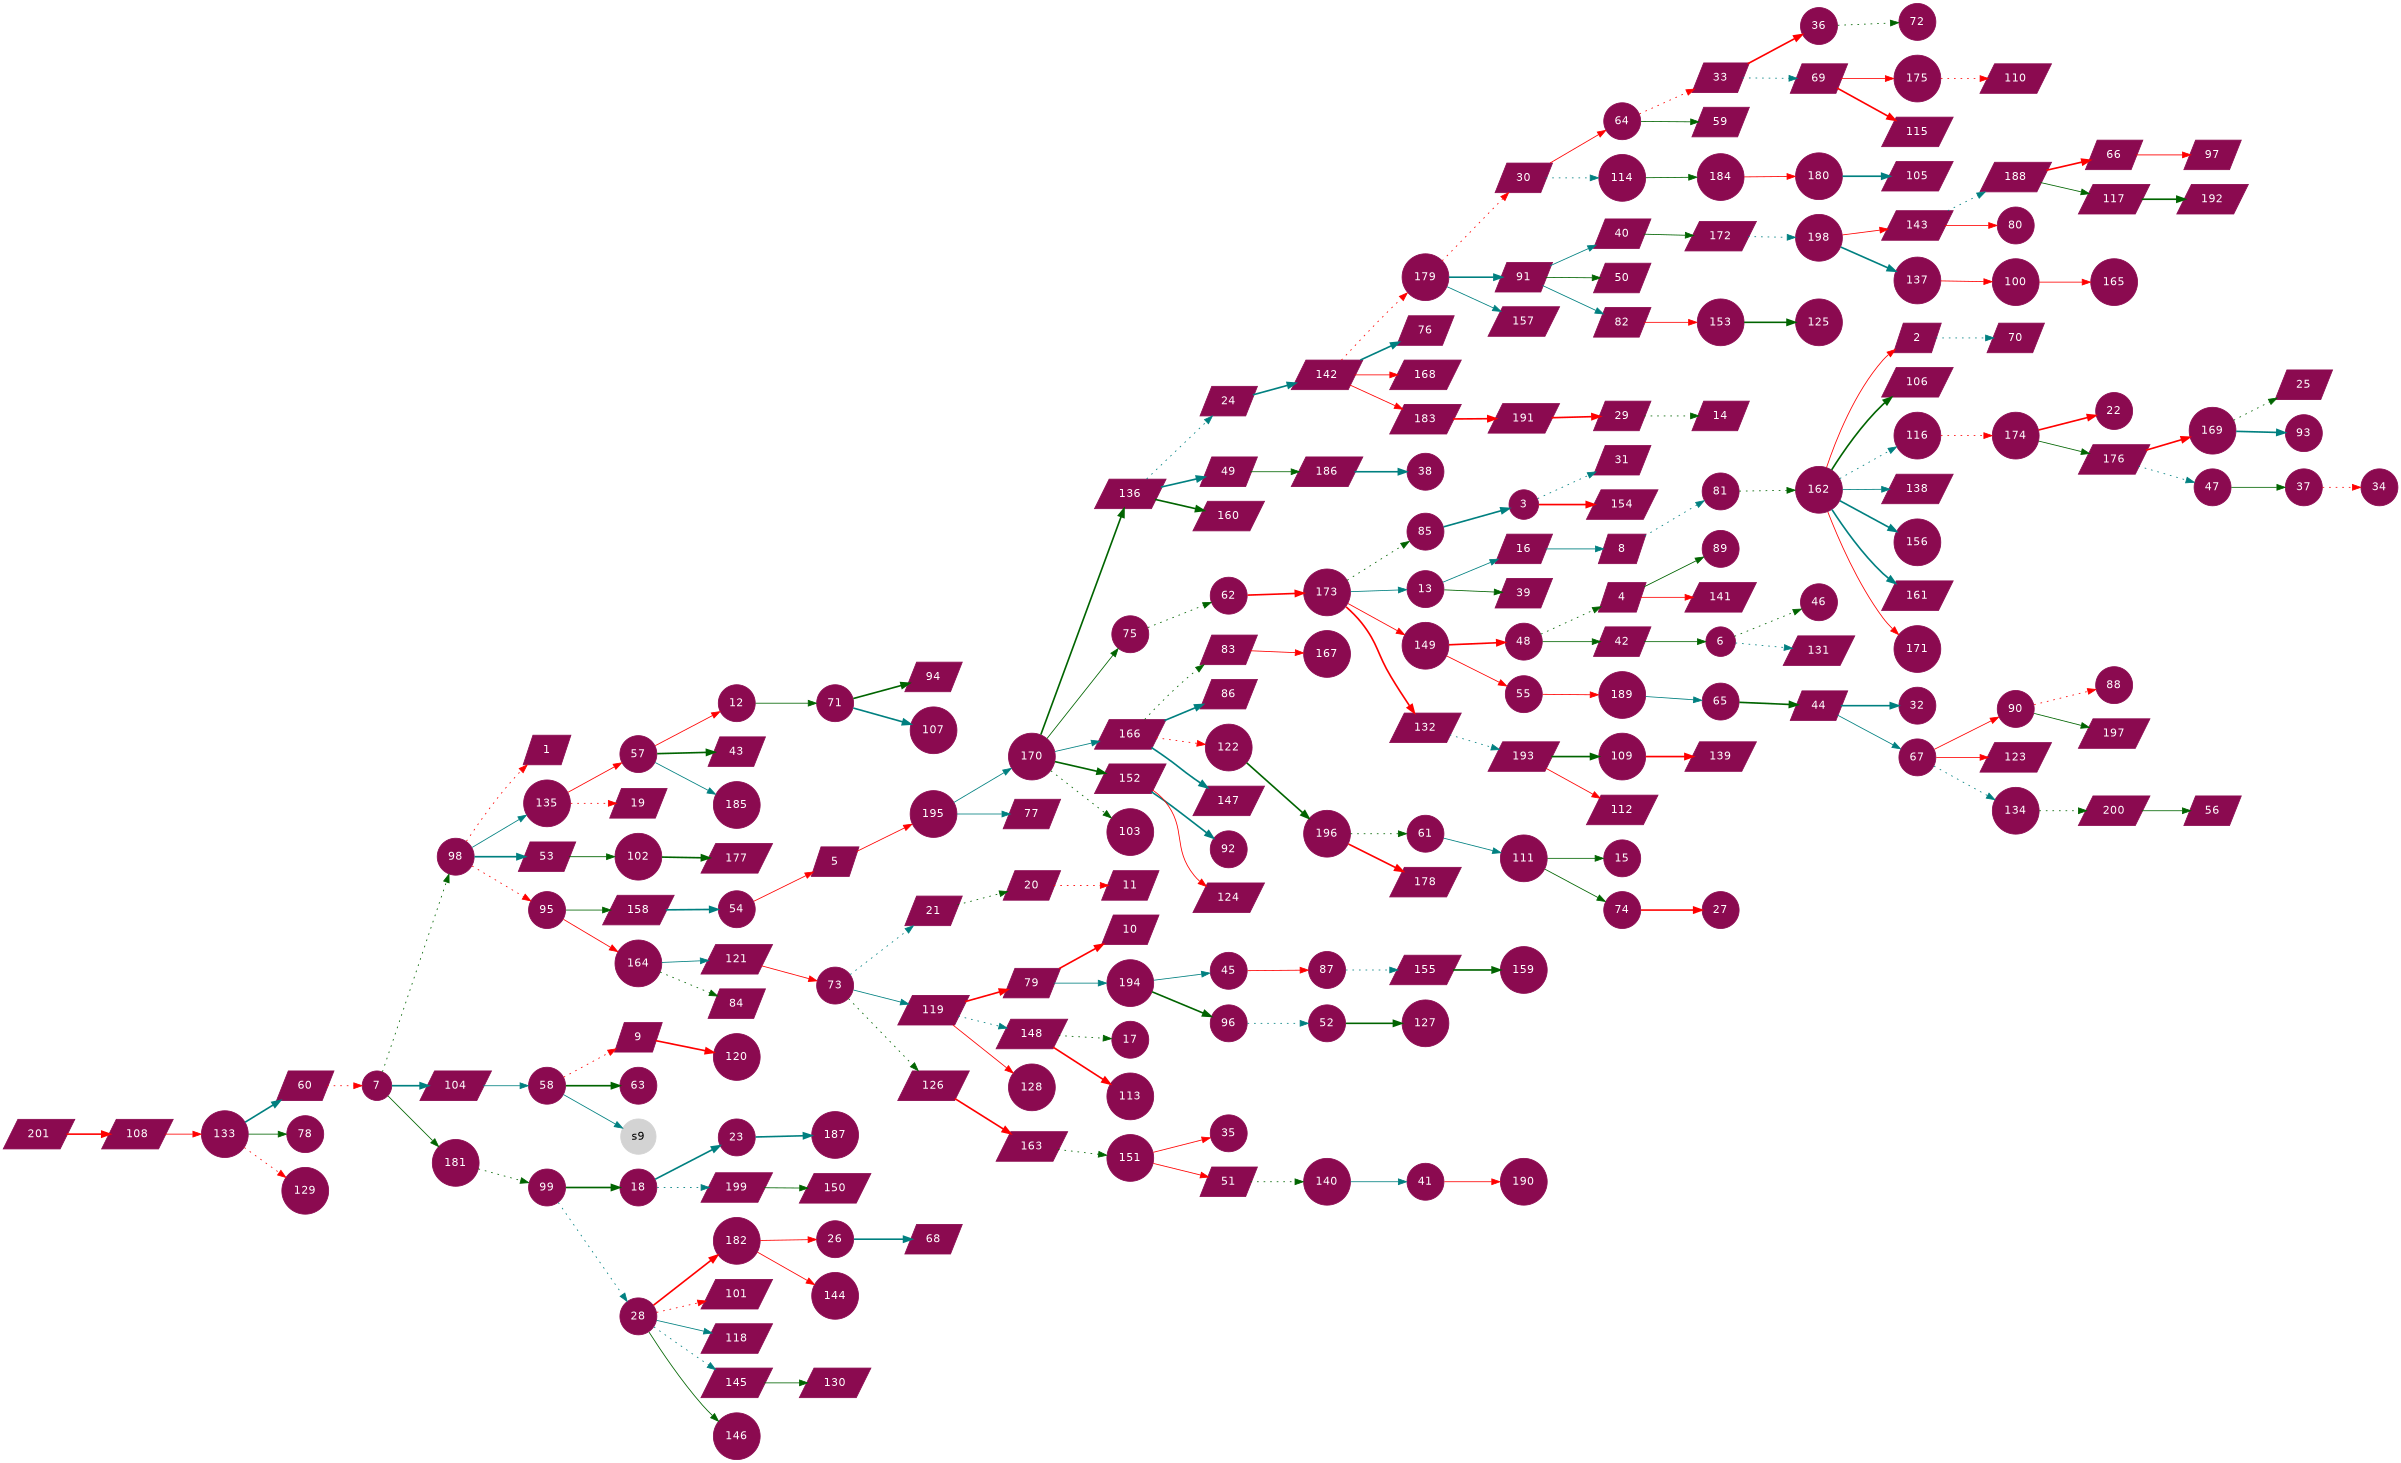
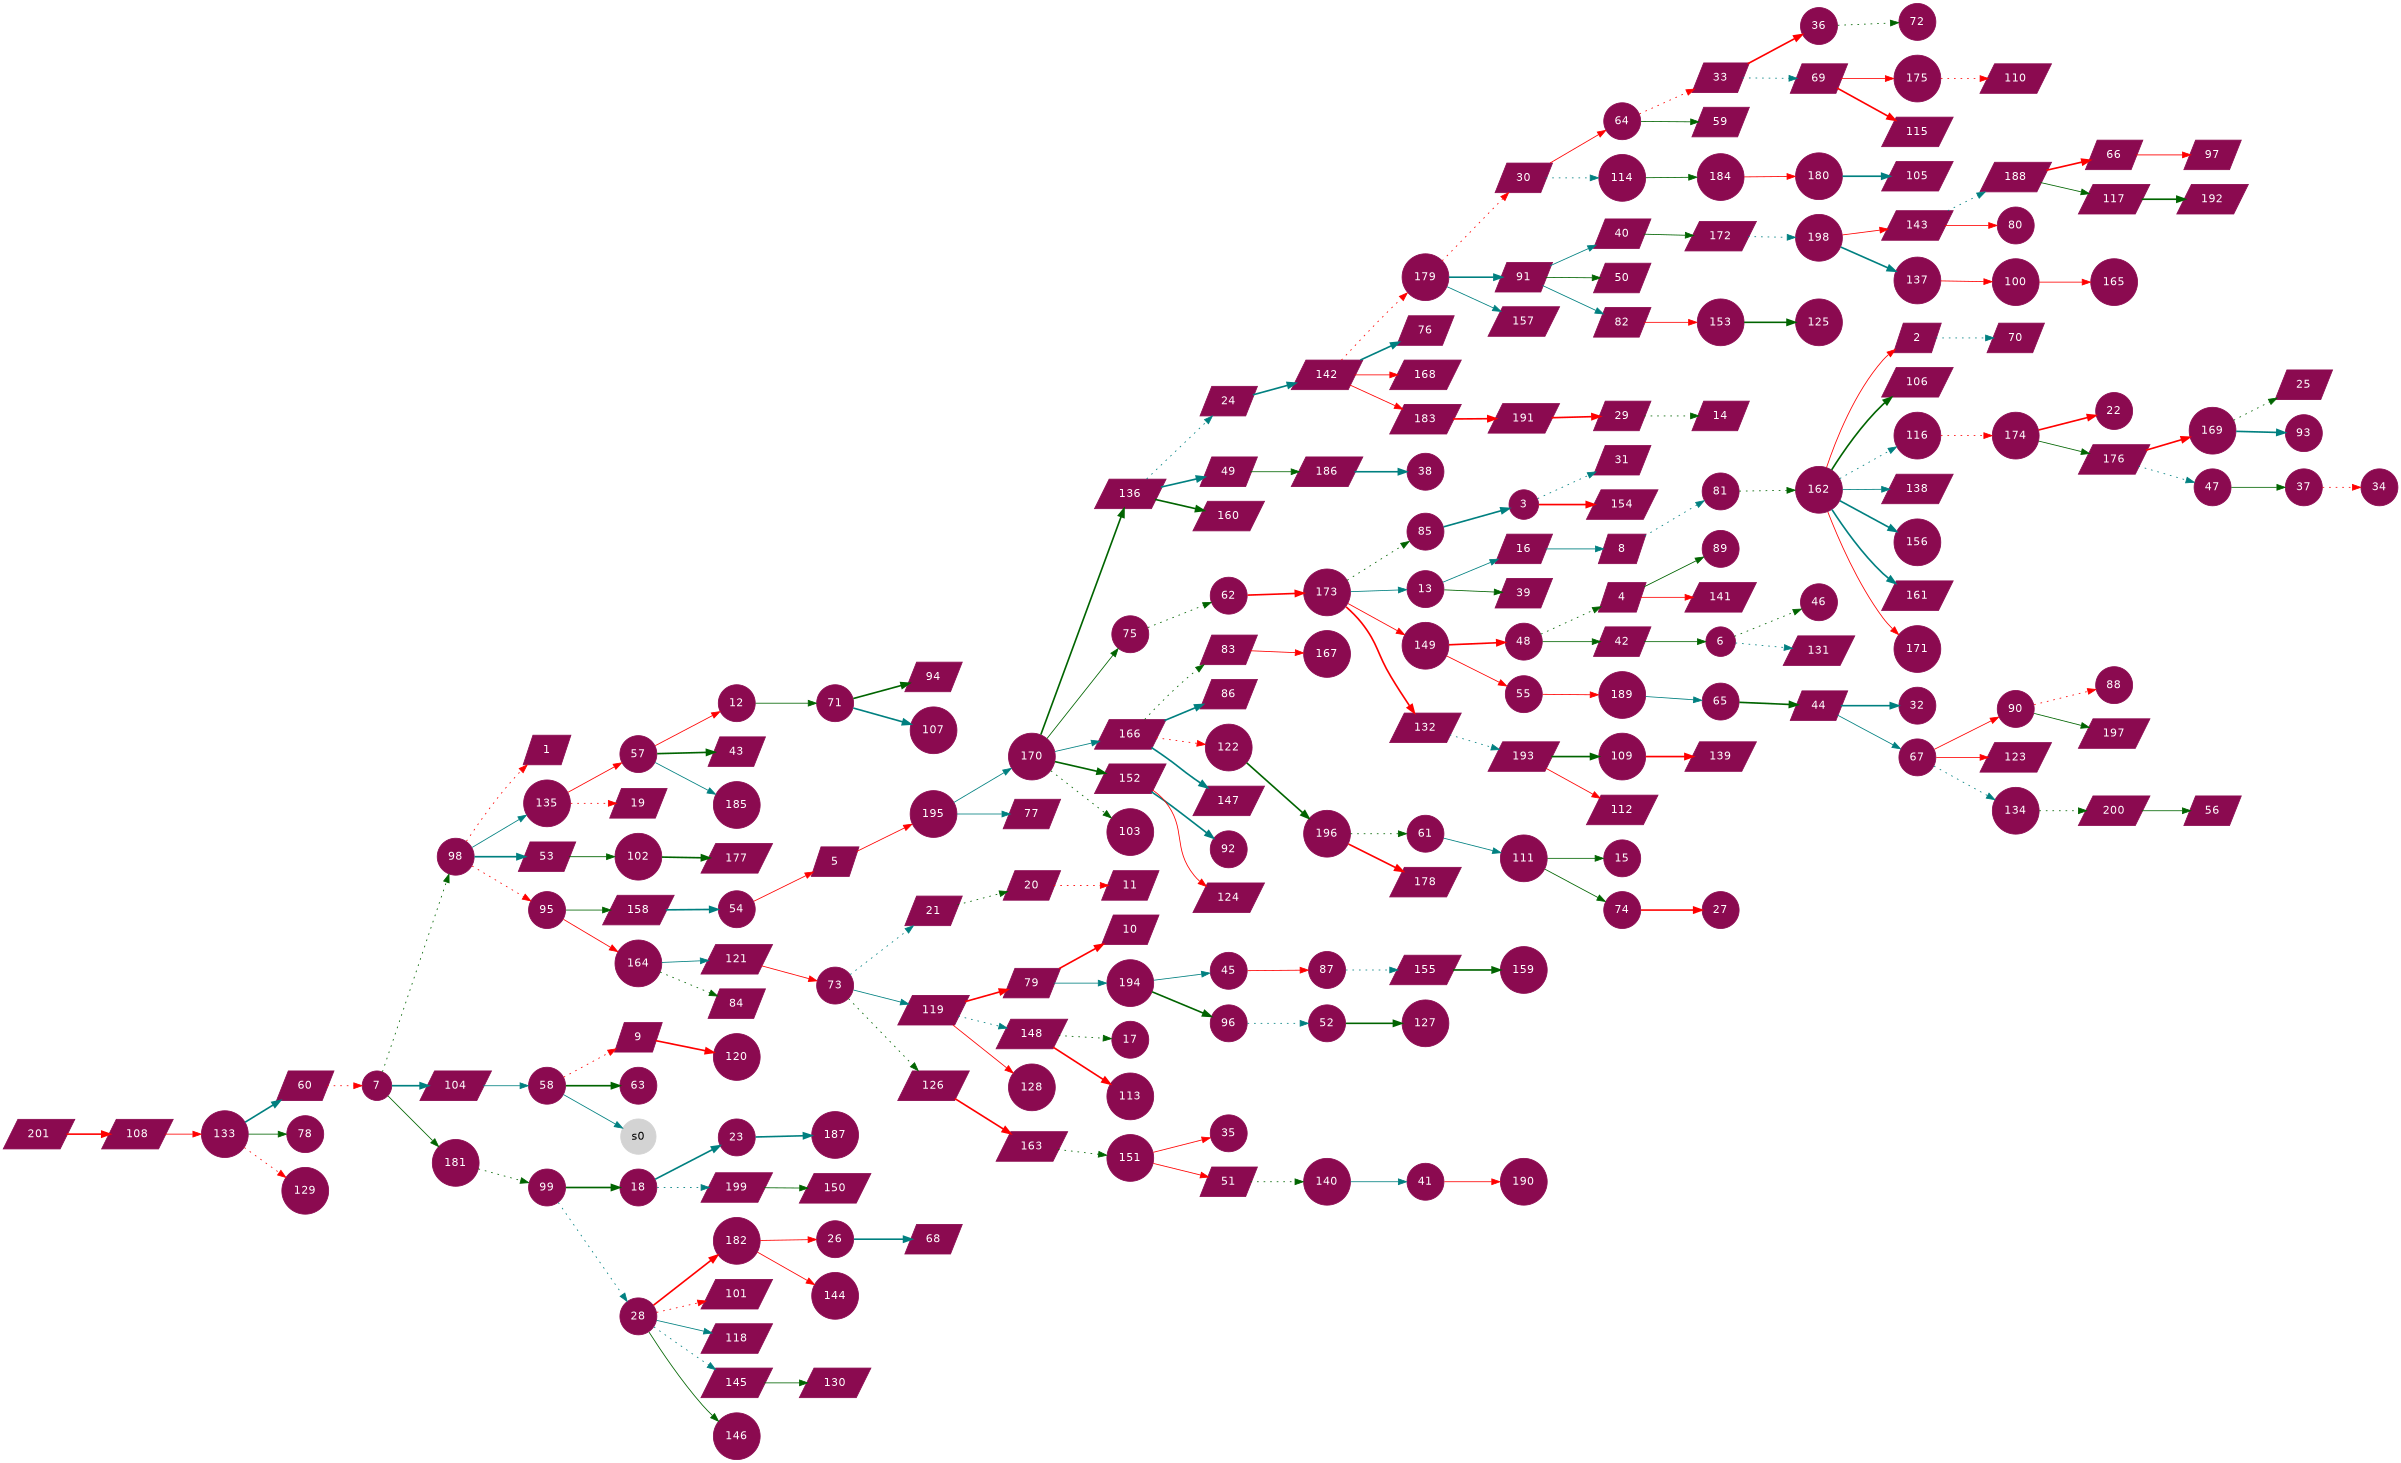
node "s9": label "s9" -> "s0"
